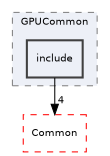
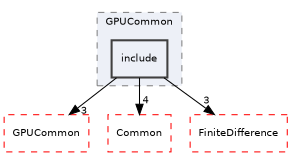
node "GPUCommon": added
node "FiniteDifference": added
